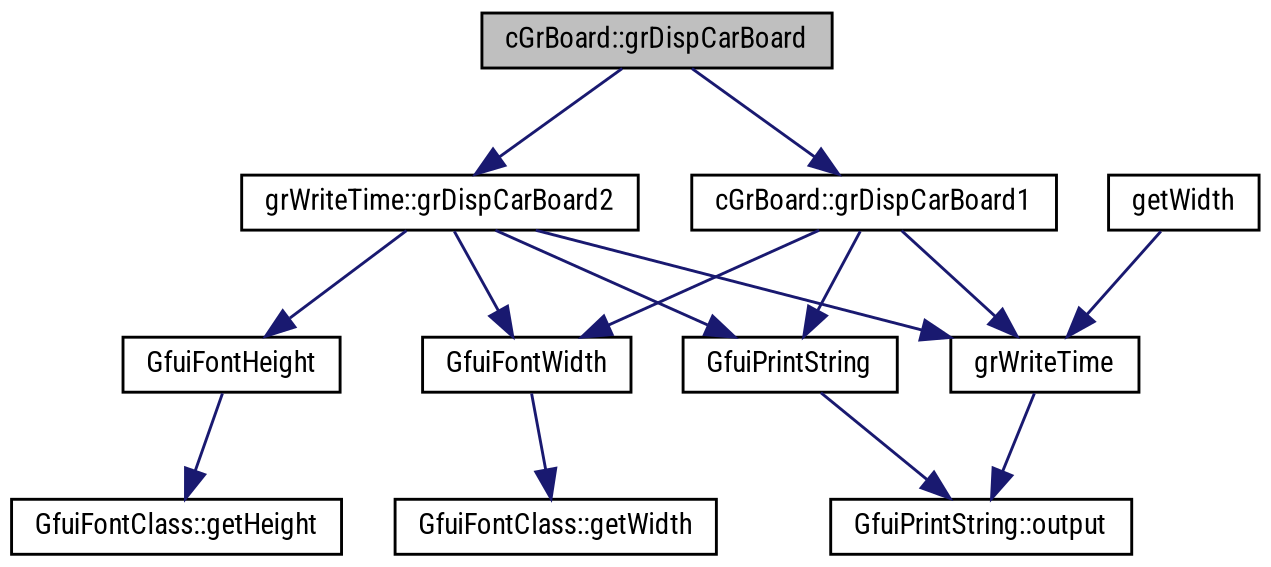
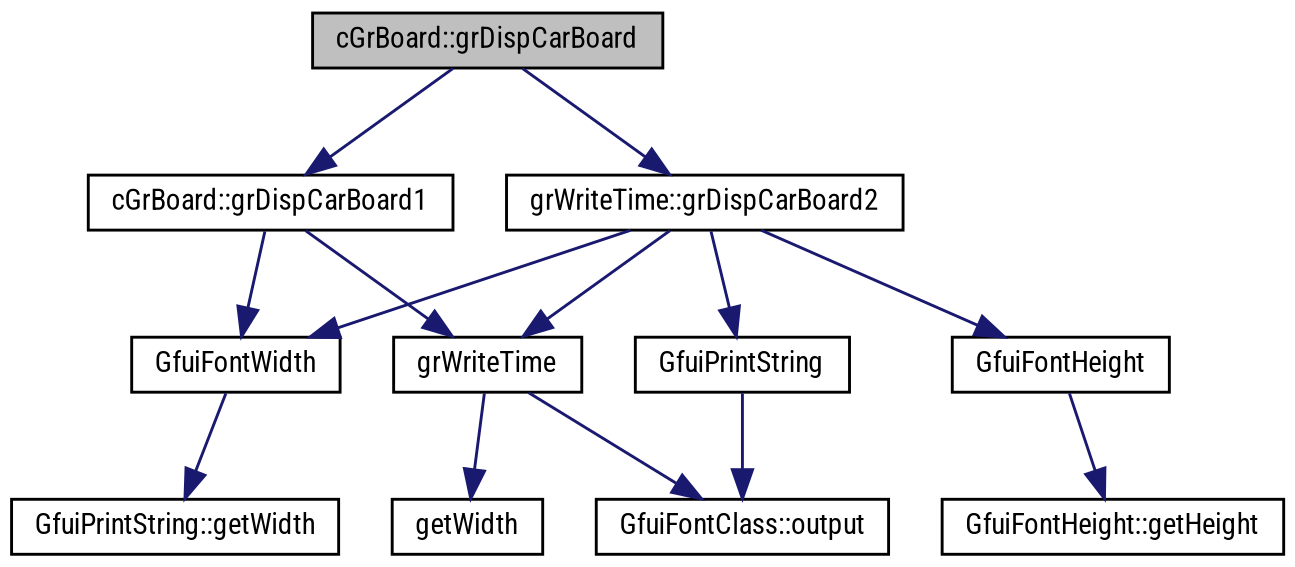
edge "cGrBoard::grDispCarBoard1" -> "GfuiPrintString": removed
edge "getWidth" -> "grWriteTime": reversed
node "GfuiFontClass::getHeight": label "GfuiFontClass::getHeight" -> "GfuiFontHeight::getHeight"
node "GfuiFontClass::getWidth": label "GfuiFontClass::getWidth" -> "GfuiPrintString::getWidth"
node "GfuiPrintString::output": label "GfuiPrintString::output" -> "GfuiFontClass::output"
